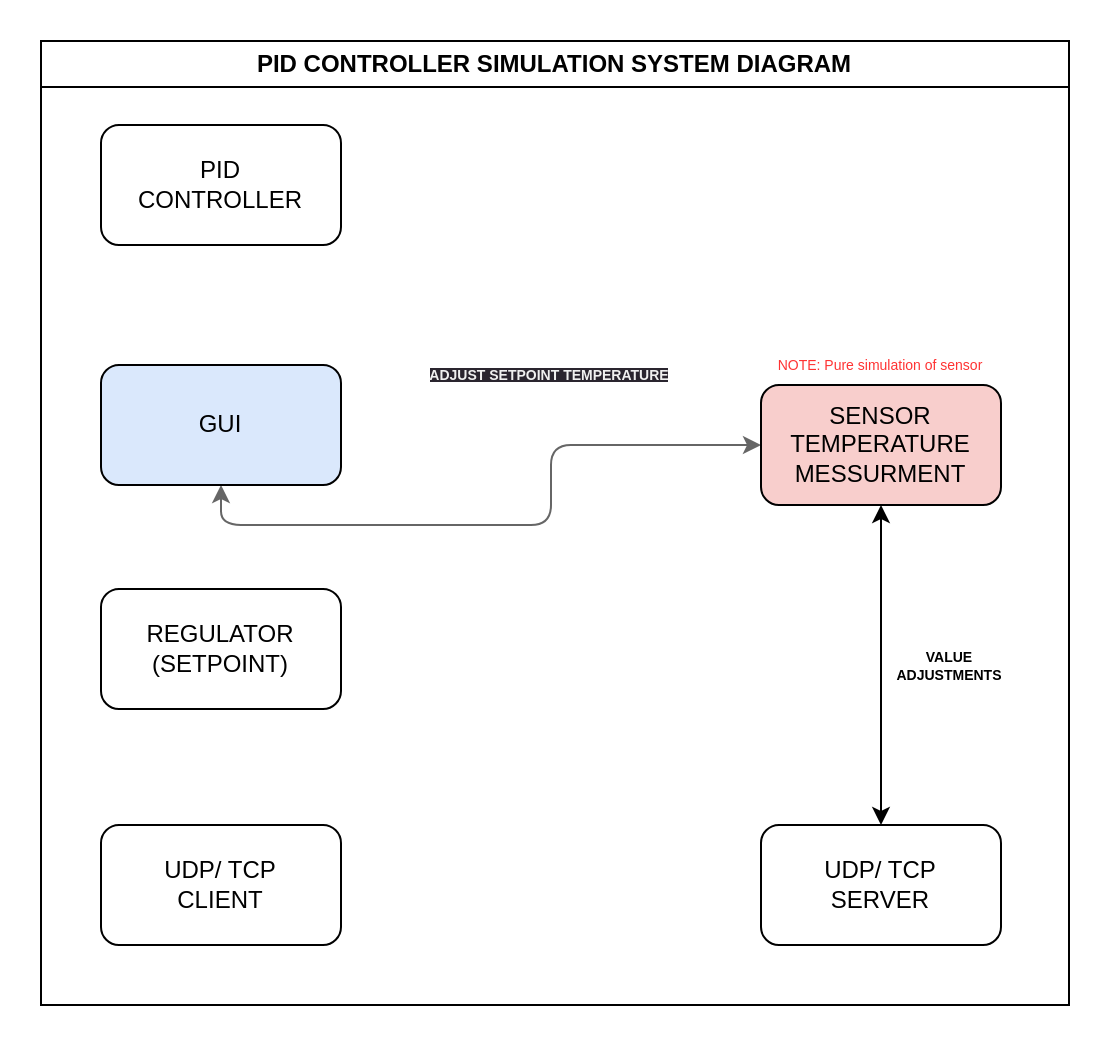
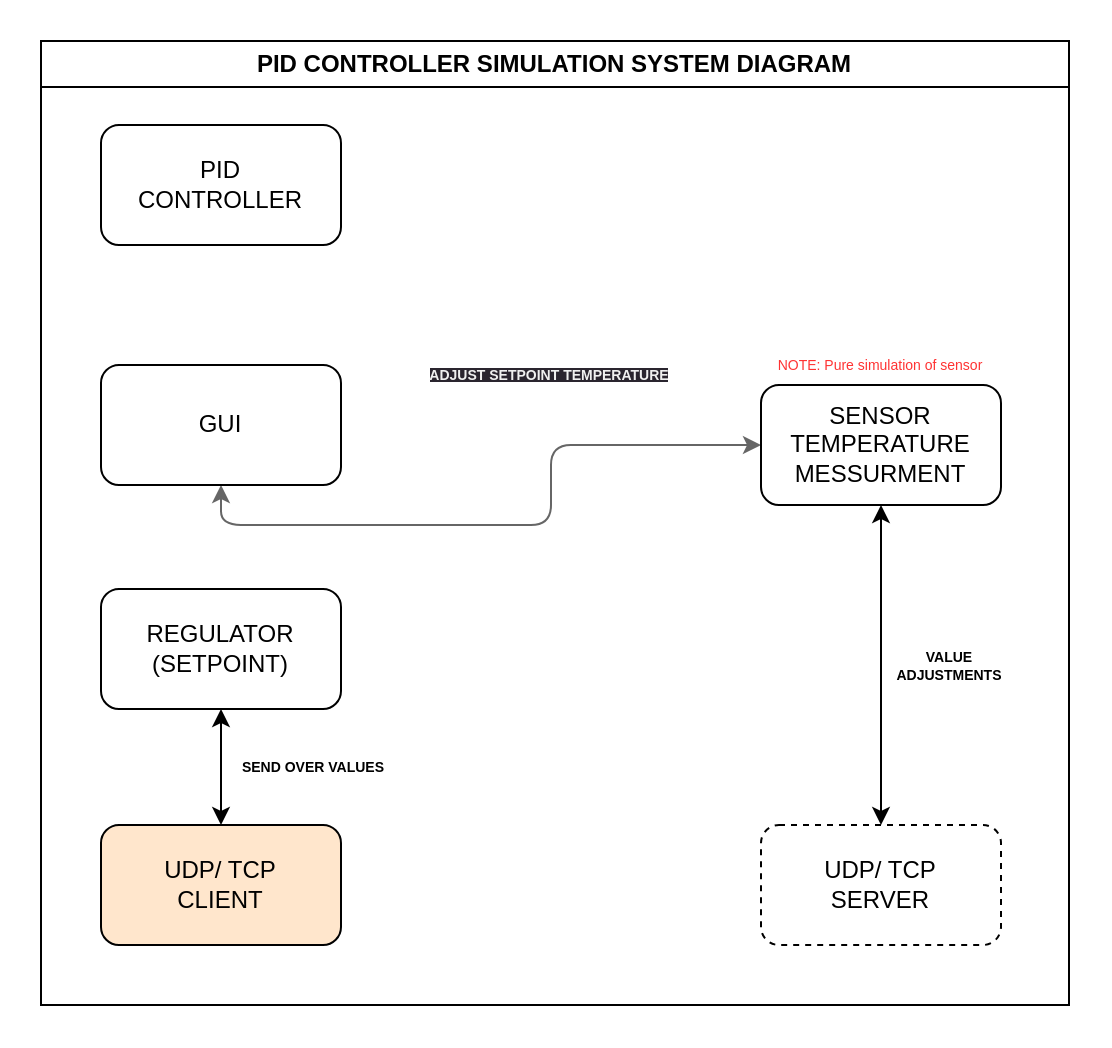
node "GUI": fillcolor #dae8fc -> #ffffff
node "SENSOR TEMPERATURE MESSURMENT": fillcolor #f8cecc -> #ffffff
edge "REGULATOR (SETPOINT)" -- "UDP/ TCP CLIENT": added, label "SEND OVER VALUES"
node "UDP/ TCP CLIENT": fillcolor #ffffff -> #ffe6cc
node "UDP/ TCPSERVER": style solid -> dashed
